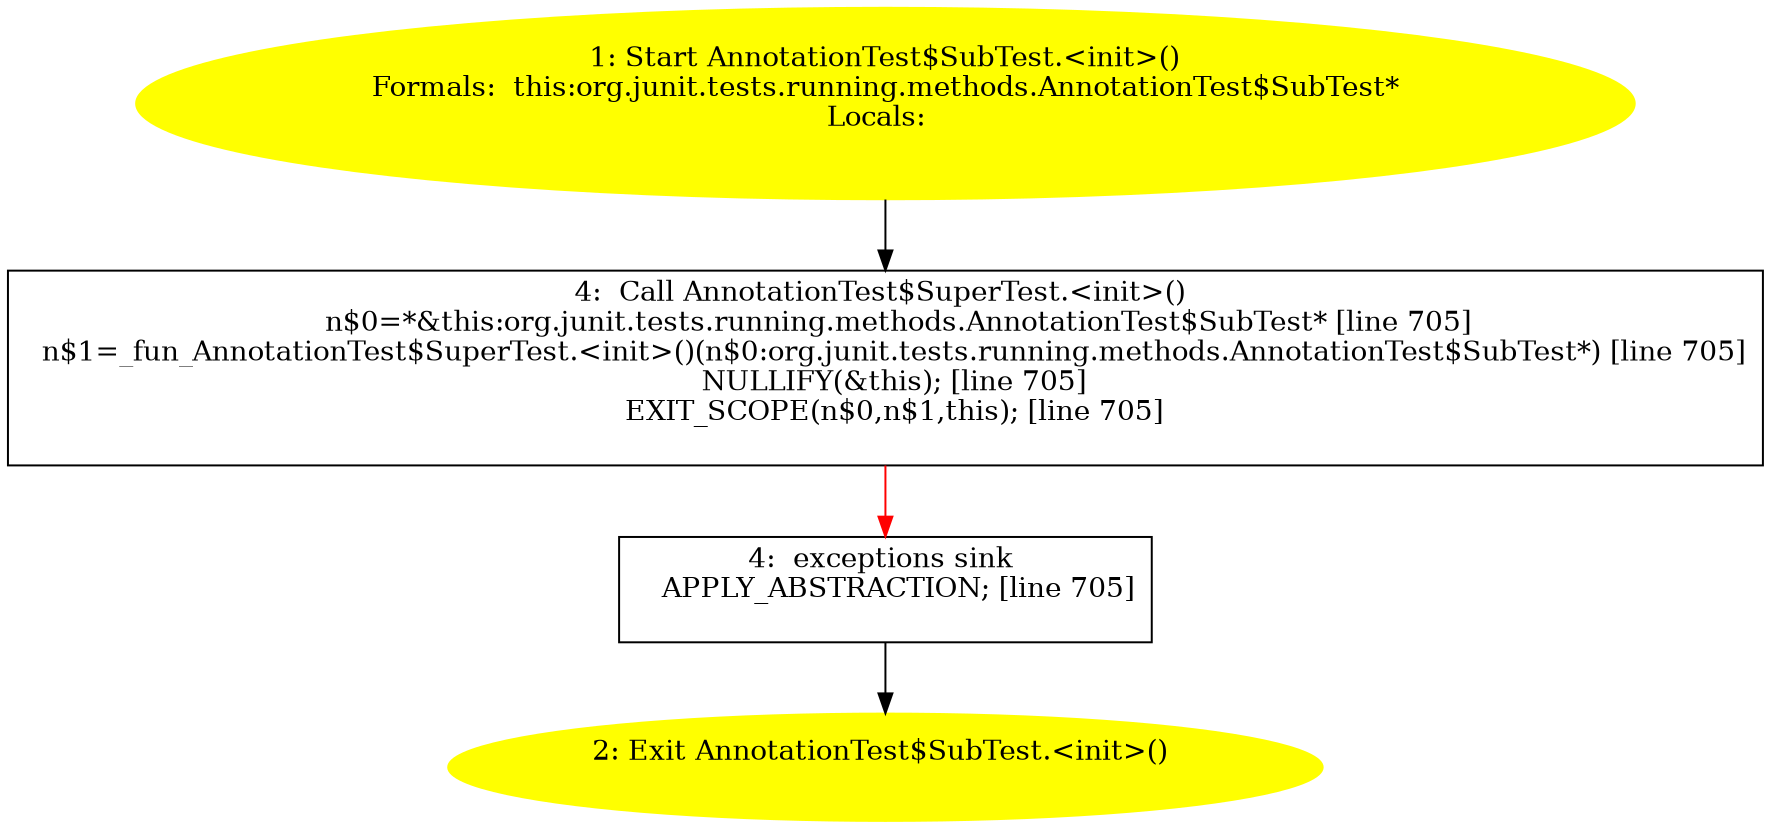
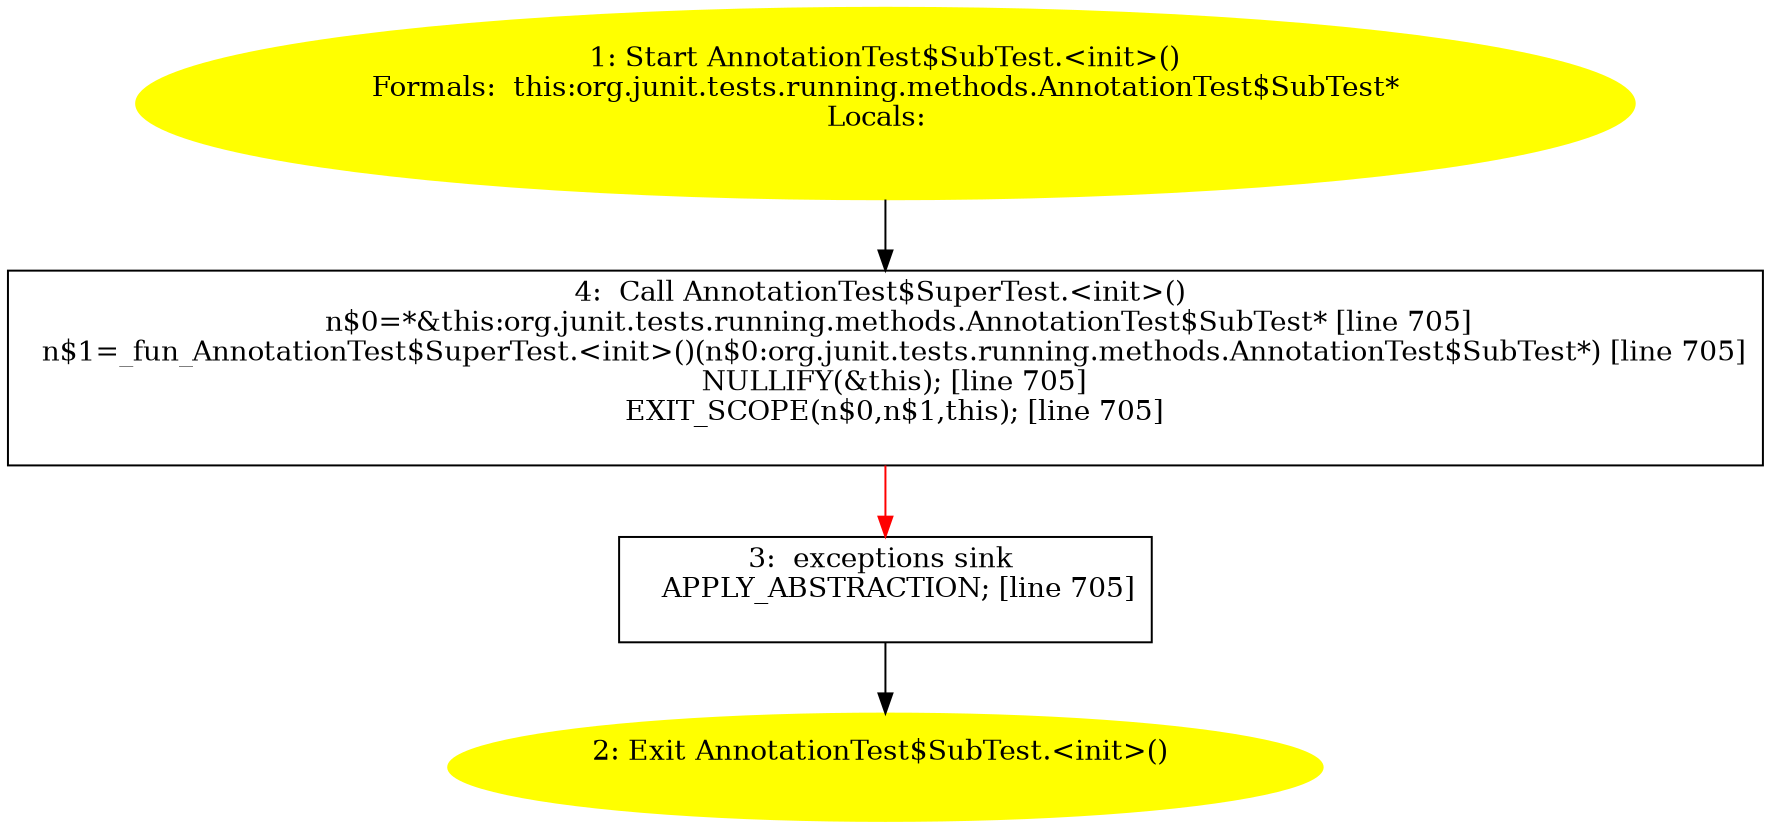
node "4:  exceptions sink APPLY_ABSTRACTION; [line 705]": label "4:  exceptions sink APPLY_ABSTRACTION; [line 705]" -> "3:  exceptions sink APPLY_ABSTRACTION; [line 705]"
